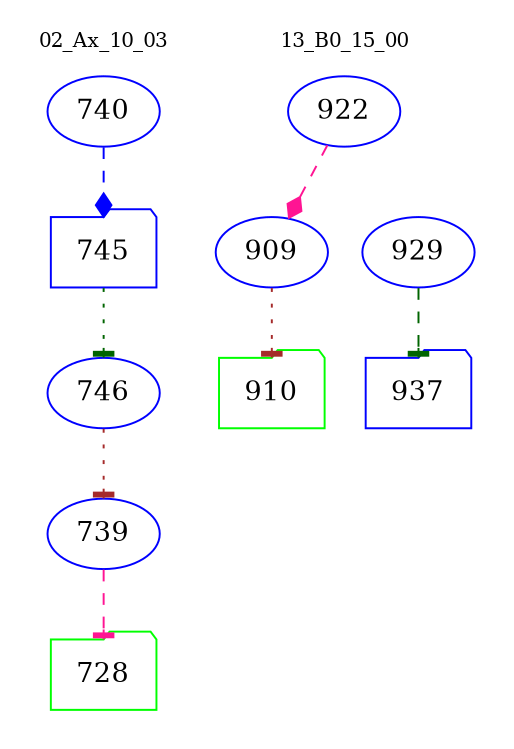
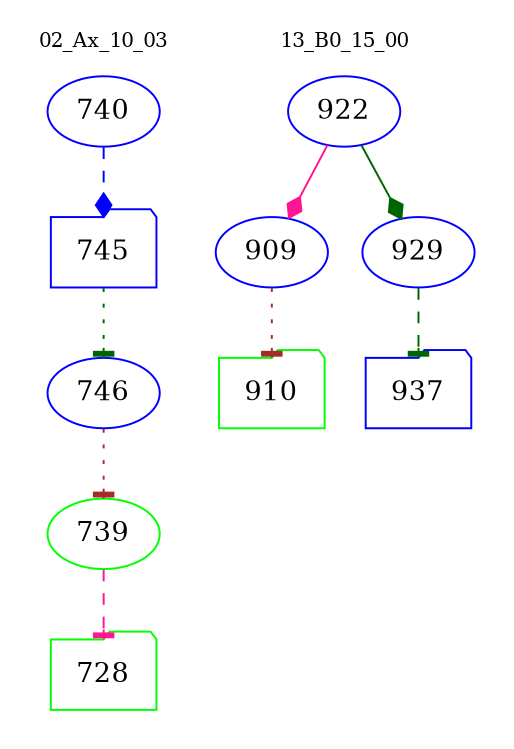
edge "922" -> "909": style dashed -> solid
edge "922" -> "929": added
node "739": color blue -> green
